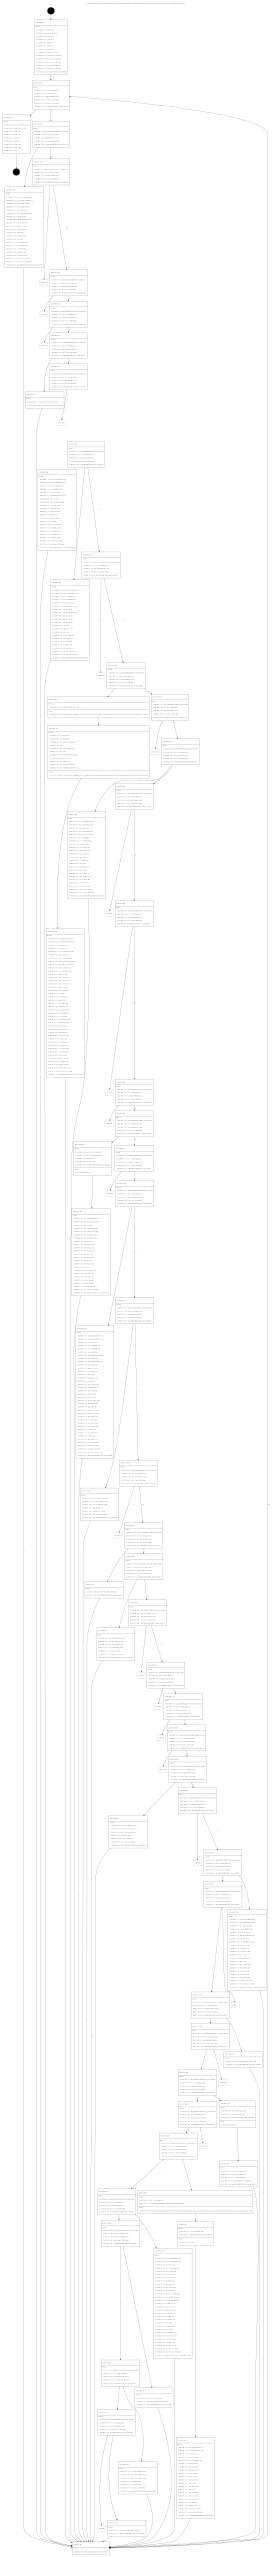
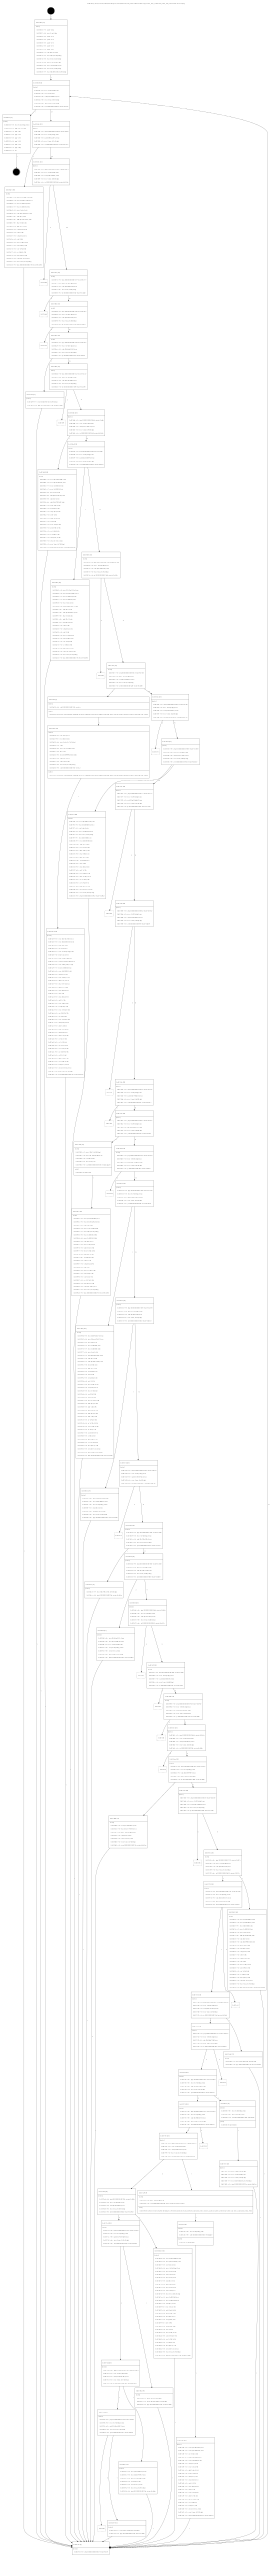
node "0x4014d6 [25]": added
